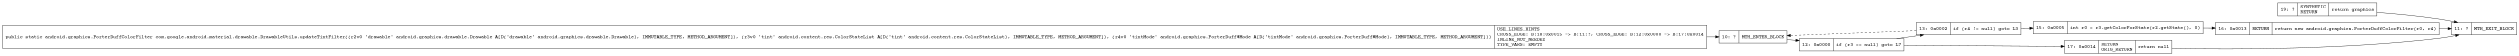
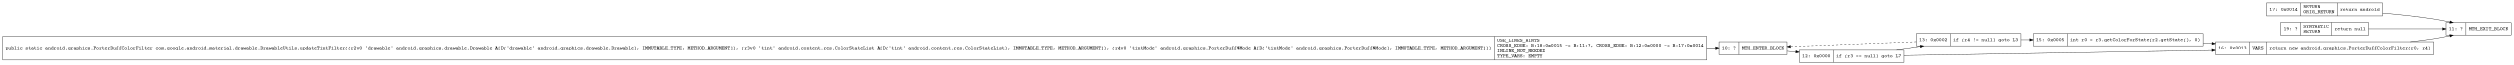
node "19: ?": text "return graphics" -> "return null"
node "16: 0x0013": text "RETURN" -> "VARS"
edge "12: 0x0000" -> "17: 0x0014": now "12: 0x0000" -> "16: 0x0013"
node "17: 0x0014": text "return null" -> "return android"
